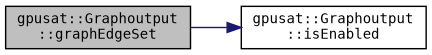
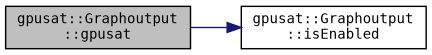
node "gpusat::Graphoutput ::graphEdgeSet": label "gpusat::Graphoutput ::graphEdgeSet" -> "gpusat::Graphoutput ::gpusat"
